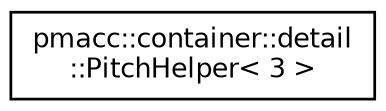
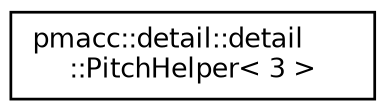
node "pmacc::container::detail ::PitchHelper< 3 >": label "pmacc::container::detail ::PitchHelper< 3 >" -> "pmacc::detail::detail ::PitchHelper< 3 >"
